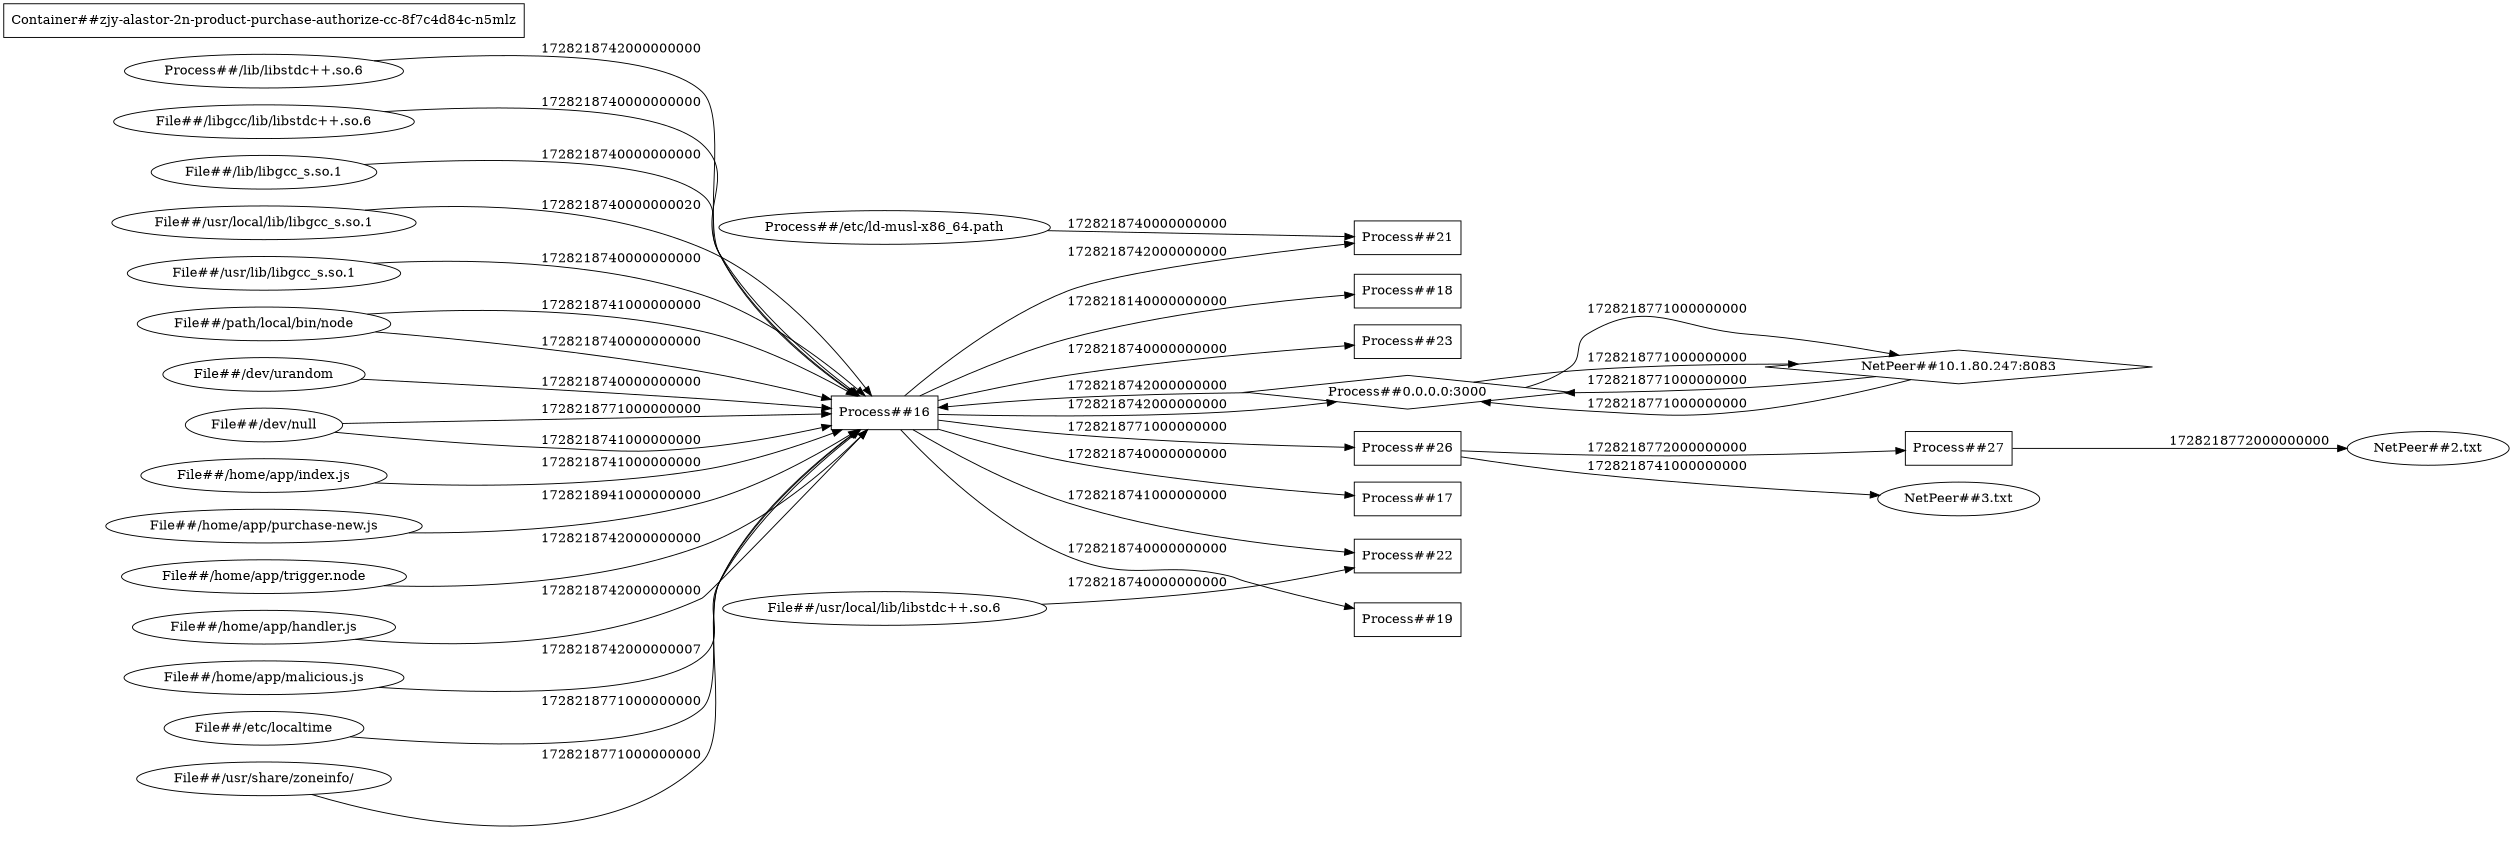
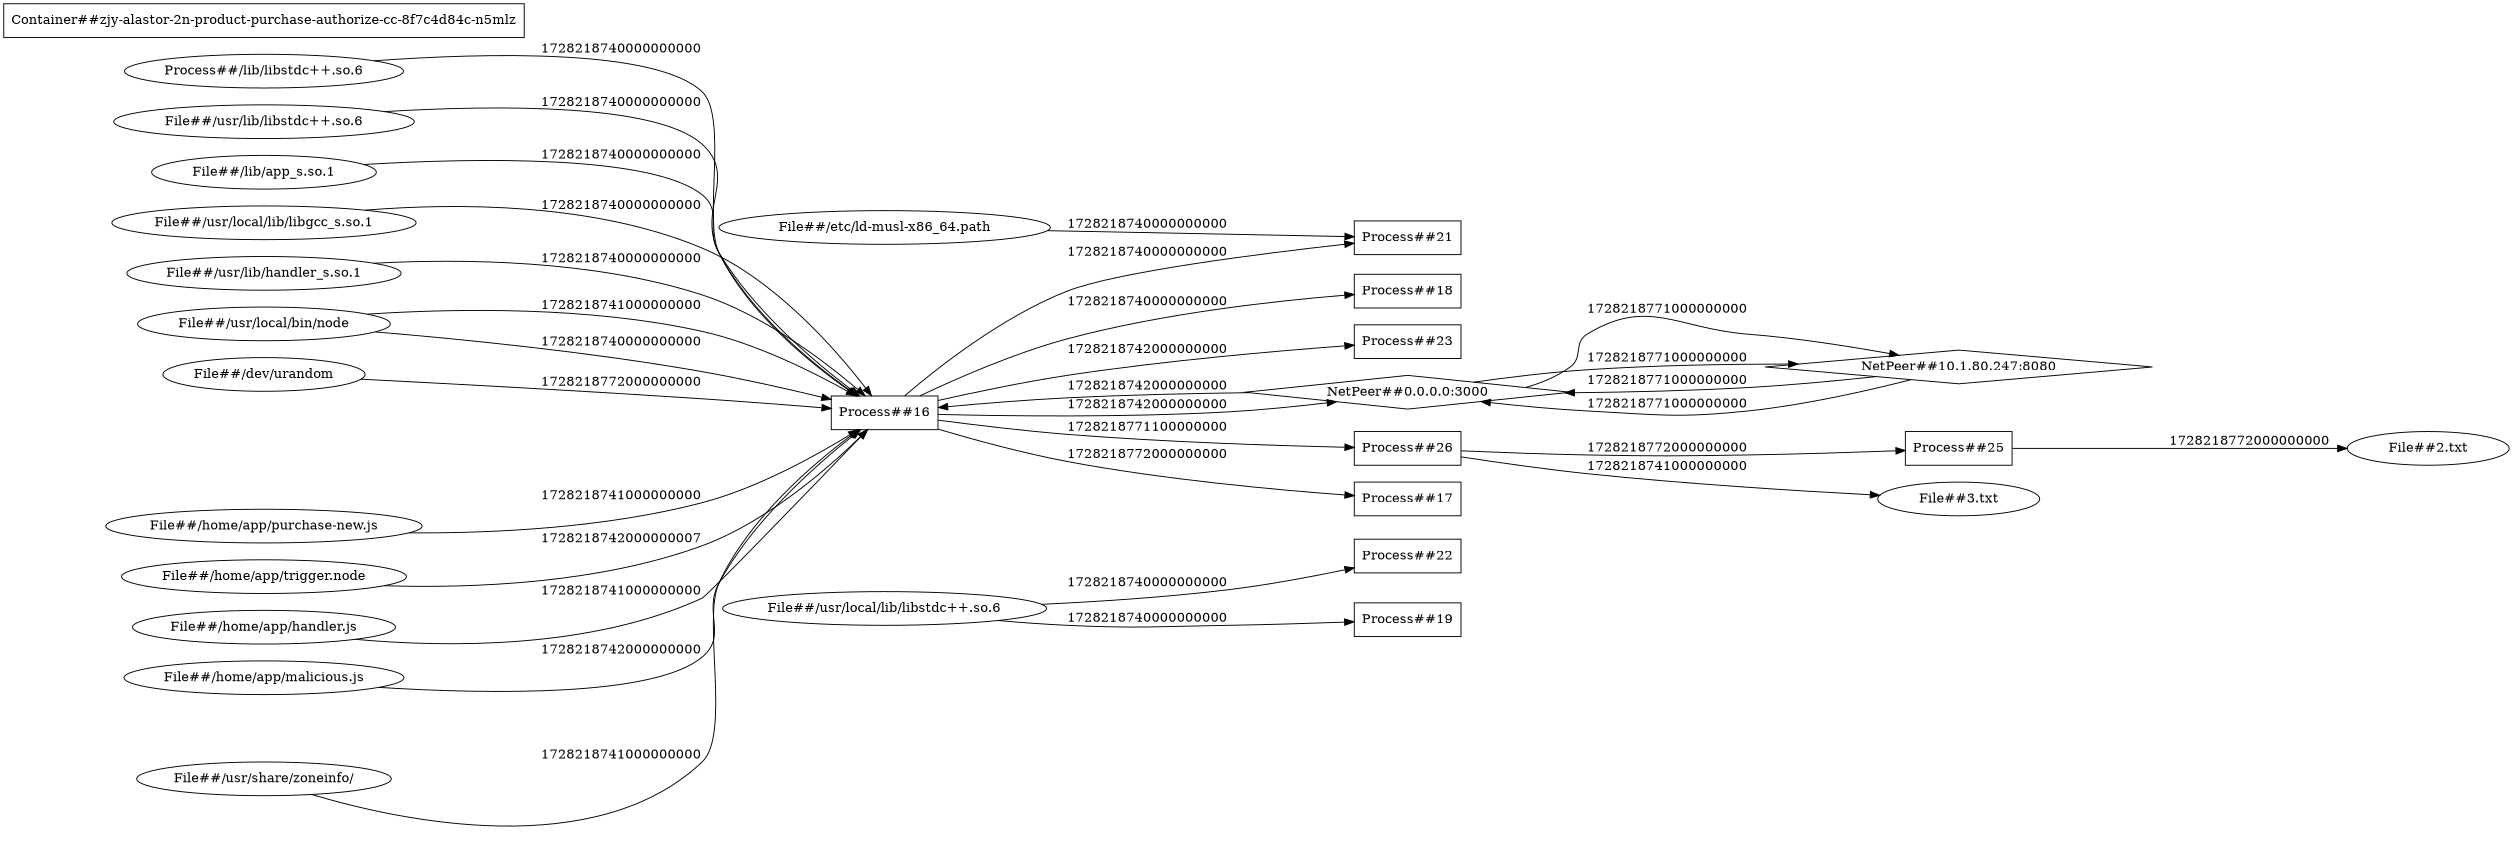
edge "Process##/lib/libstdc++.so.6" -> "Process##16": label "1728218742000000000" -> "1728218740000000000"
node "File##/libgcc/lib/libstdc++.so.6": label "File##/libgcc/lib/libstdc++.so.6" -> "File##/usr/lib/libstdc++.so.6"
node "File##/lib/libgcc_s.so.1": label "File##/lib/libgcc_s.so.1" -> "File##/lib/app_s.so.1"
edge "File##/usr/local/lib/libgcc_s.so.1" -> "Process##16": label "1728218740000000020" -> "1728218740000000000"
node "Process##/etc/ld-musl-x86_64.path": label "Process##/etc/ld-musl-x86_64.path" -> "File##/etc/ld-musl-x86_64.path"
edge "Process##16" -> "Process##21": label "1728218742000000000" -> "1728218740000000000"
node "File##/usr/lib/libgcc_s.so.1": label "File##/usr/lib/libgcc_s.so.1" -> "File##/usr/lib/handler_s.so.1"
edge "Process##16" -> "Process##18": label "1728218140000000000" -> "1728218740000000000"
node "File##/path/local/bin/node": label "File##/path/local/bin/node" -> "File##/usr/local/bin/node"
edge "Process##16" -> "Process##23": label "1728218740000000000" -> "1728218742000000000"
node "NetPeer##10.1.80.247:8083": label "NetPeer##10.1.80.247:8083" -> "NetPeer##10.1.80.247:8080"
edge "File##/dev/urandom" -> "Process##16": label "1728218740000000000" -> "1728218772000000000"
node "Process##0.0.0.0:3000": label "Process##0.0.0.0:3000" -> "NetPeer##0.0.0.0:3000"
node "File##/dev/null": removed
edge "Process##16" -> "Process##26": label "1728218771000000000" -> "1728218771100000000"
node "Process##27": label "Process##27" -> "Process##25"
node "NetPeer##2.txt": label "NetPeer##2.txt" -> "File##2.txt"
edge "Process##16" -> "Process##17": label "1728218740000000000" -> "1728218772000000000"
node "File##/home/app/index.js": removed
edge "File##/home/app/purchase-new.js" -> "Process##16": label "1728218941000000000" -> "1728218741000000000"
node "NetPeer##3.txt": label "NetPeer##3.txt" -> "File##3.txt"
edge "Process##16" -> "Process##22": removed, label "1728218741000000000"
edge "File##/home/app/trigger.node" -> "Process##16": label "1728218742000000000" -> "1728218742000000007"
edge "Process##16" -> "Process##19": now "File##/usr/local/lib/libstdc++.so.6" -> "Process##19"
edge "File##/home/app/handler.js" -> "Process##16": label "1728218742000000000" -> "1728218741000000000"
edge "File##/home/app/malicious.js" -> "Process##16": label "1728218742000000007" -> "1728218742000000000"
node "File##/etc/localtime": removed
edge "File##/usr/share/zoneinfo/" -> "Process##16": label "1728218771000000000" -> "1728218741000000000"
